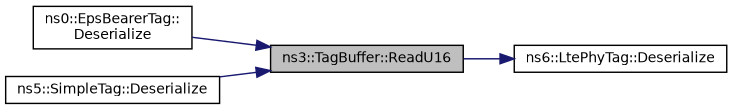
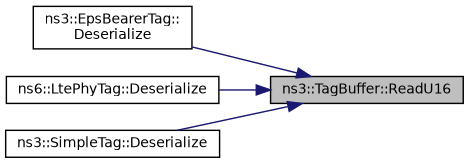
node "ns0::EpsBearerTag:: Deserialize": label "ns0::EpsBearerTag:: Deserialize" -> "ns3::EpsBearerTag:: Deserialize"
edge "ns3::TagBuffer::ReadU16" -> "ns6::LtePhyTag::Deserialize": reversed
node "ns5::SimpleTag::Deserialize": label "ns5::SimpleTag::Deserialize" -> "ns3::SimpleTag::Deserialize"
